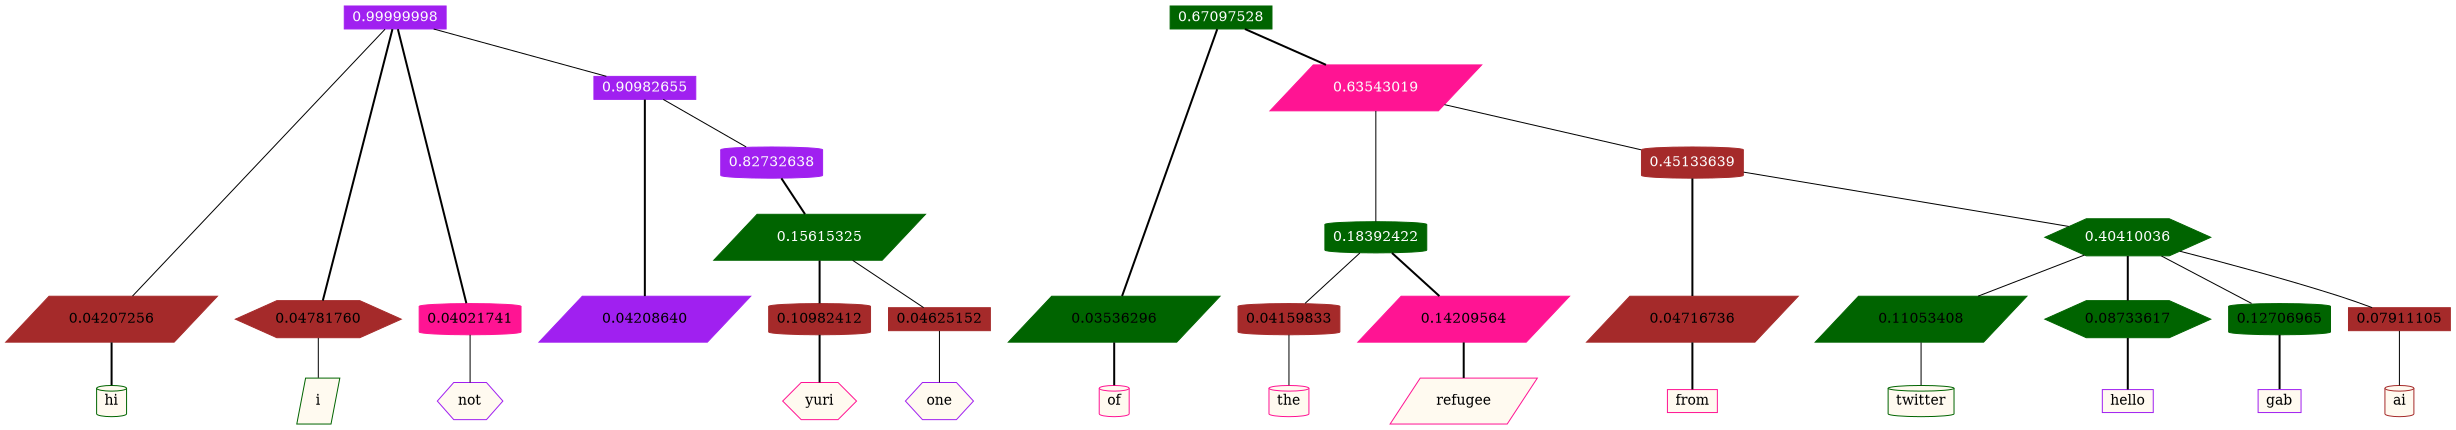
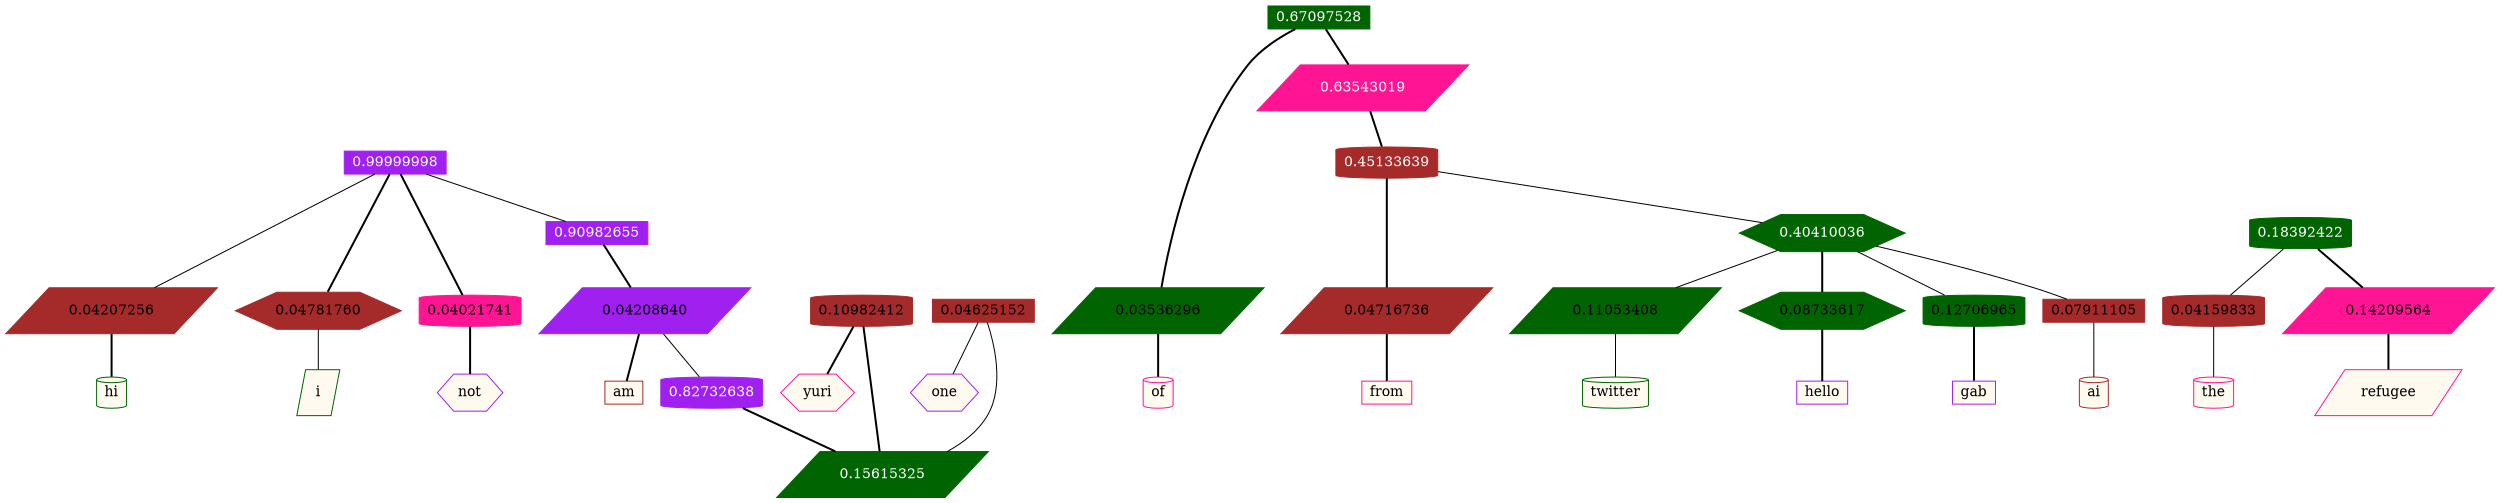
edge "0.90982655" -- "0.82732638": now "0.04208640" -- "0.82732638"
edge "0.63543019" -- "0.45133639": style solid -> bold
edge "0.63543019" -- "0.18392422": removed
edge "0.04021741" -- "not": style solid -> bold
node "am": added
